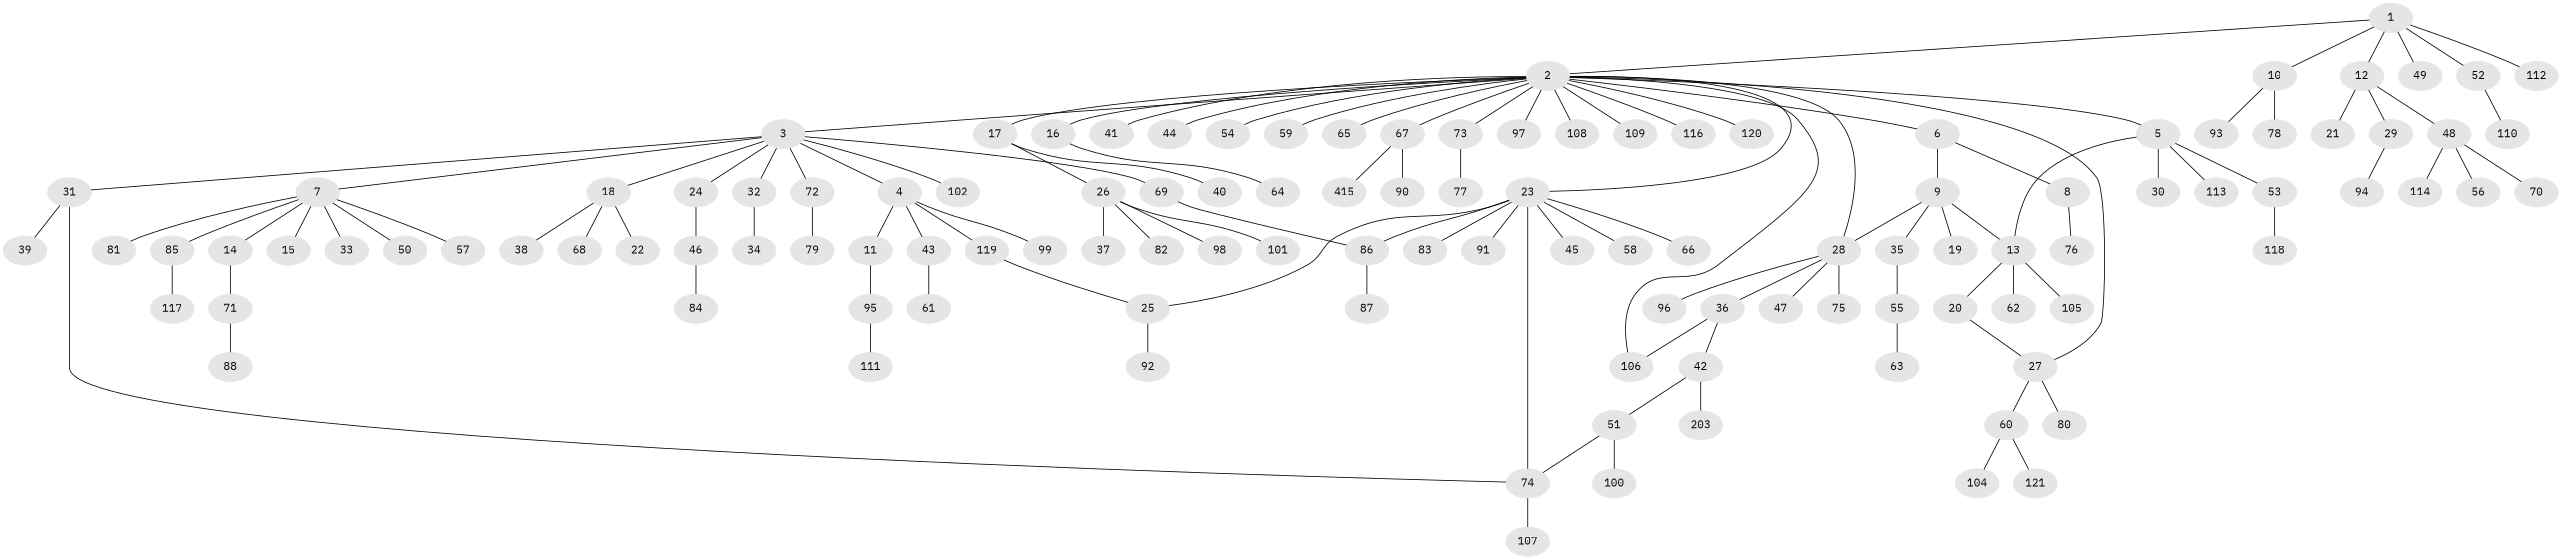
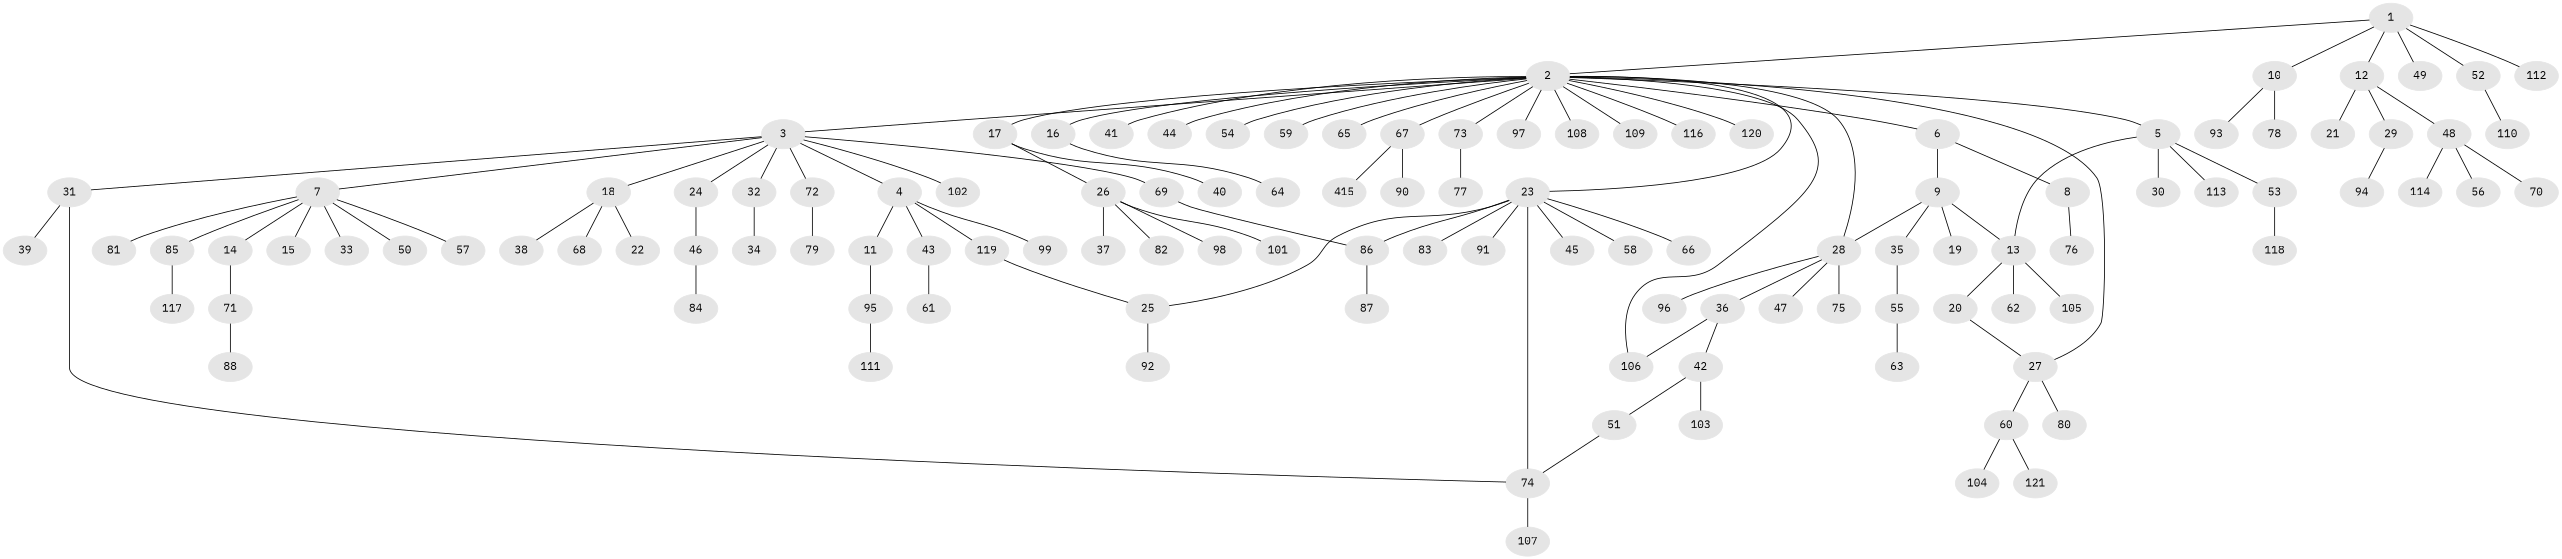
node "203": label "203" -> "103"
node "100": removed
